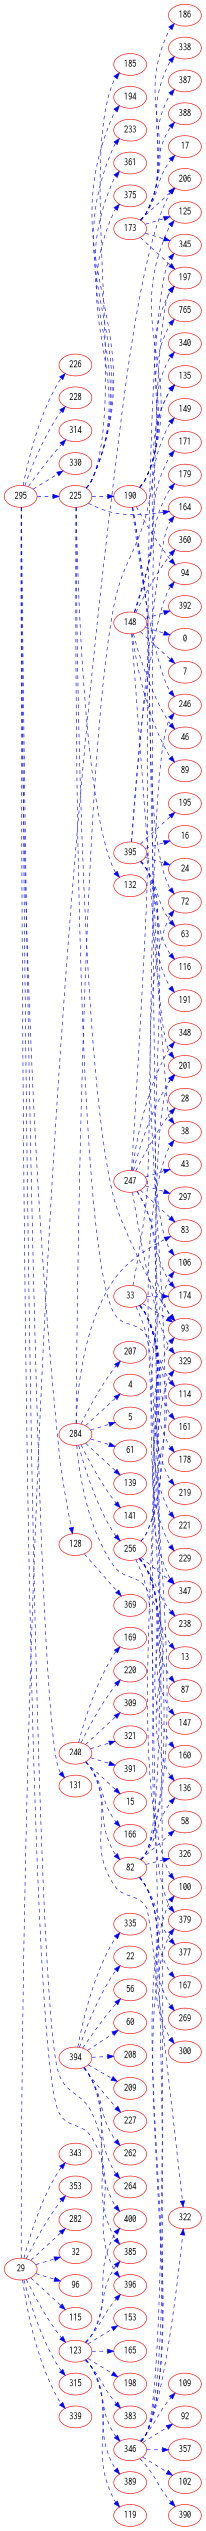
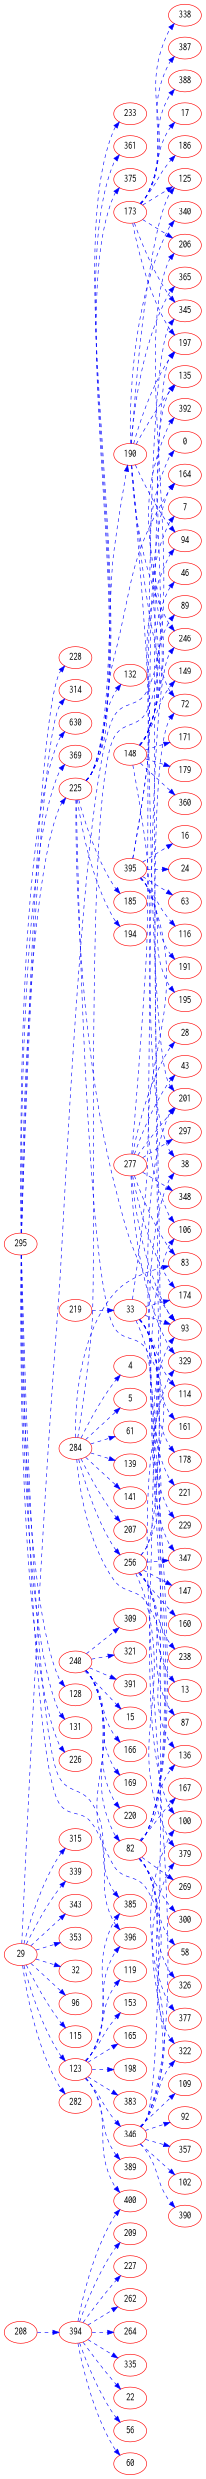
node "765": label "765" -> "365"
node "330": label "330" -> "630"
node "247": label "247" -> "277"
edge "33" -> "219": reversed
edge "128" -> "369": now "295" -> "369"
edge "394" -> "208": reversed
